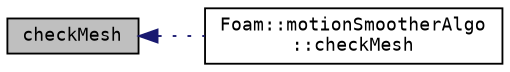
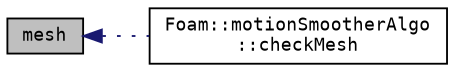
node "checkMesh": label "checkMesh" -> "mesh"
